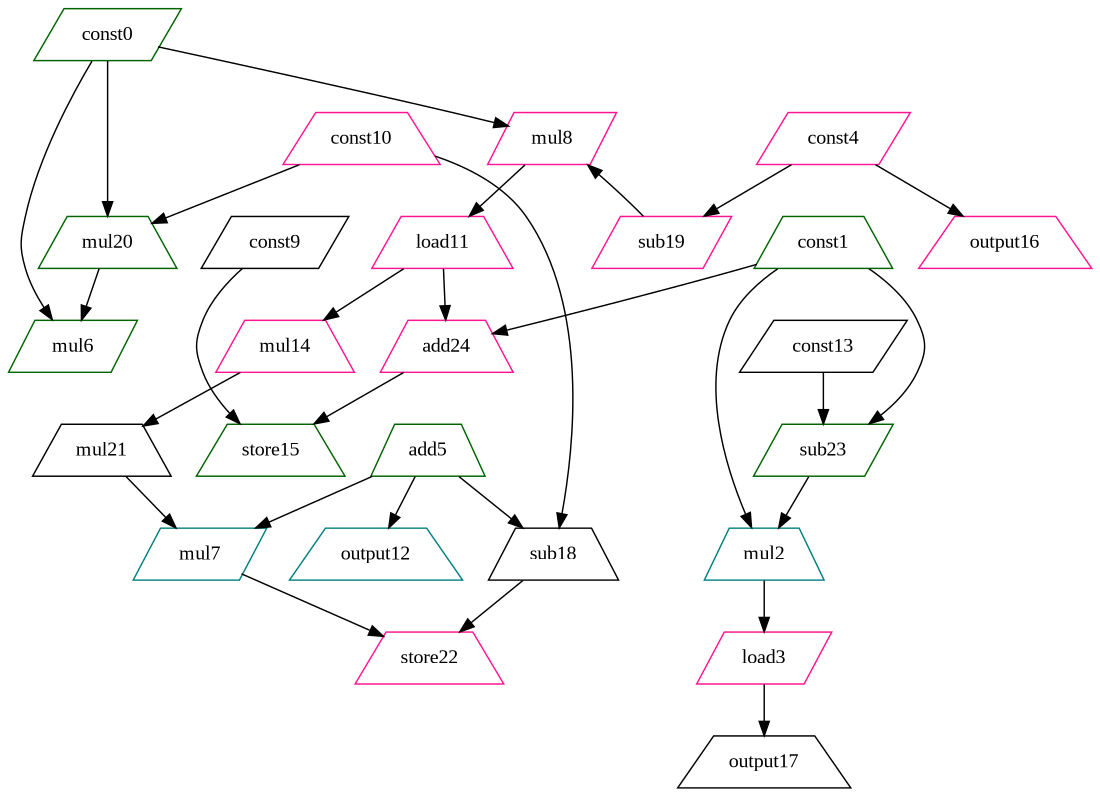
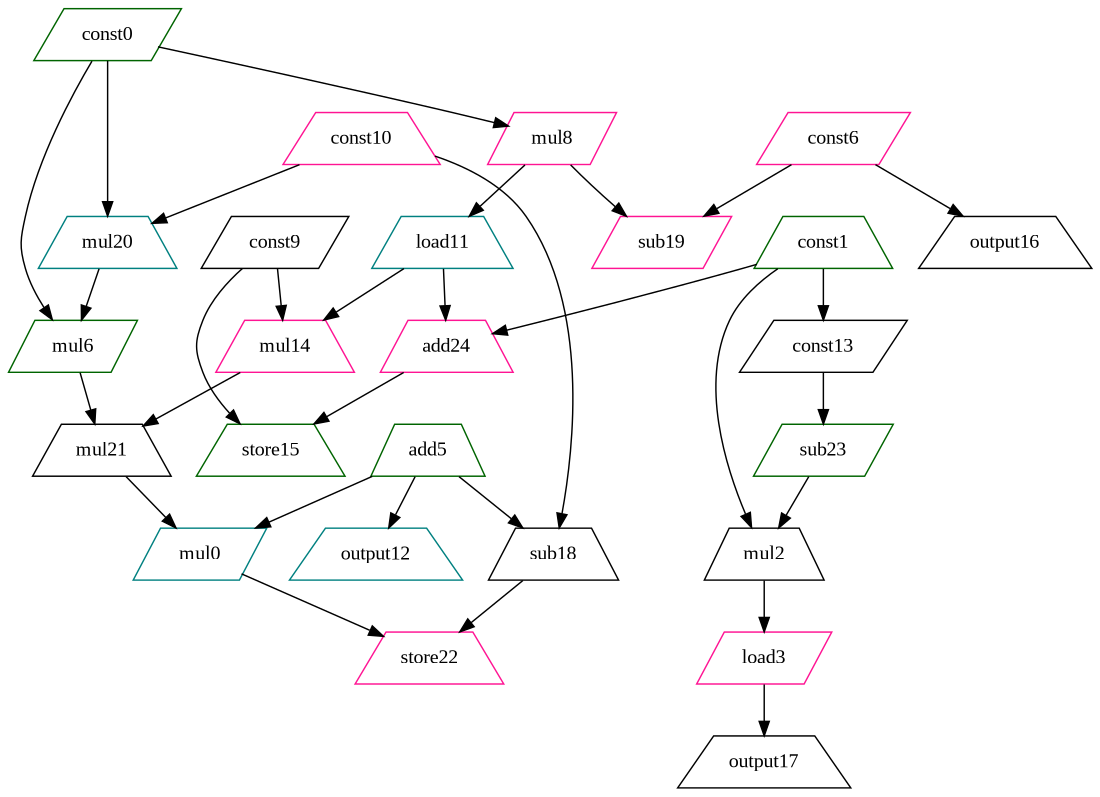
node "const4": label "const4" -> "const6"
edge "sub19" -> "mul8": reversed
node "mul20": color darkgreen -> teal
node "load11": color deeppink -> teal
node "output16": color deeppink -> black
edge "const9" -> "mul14": added
edge "const1" -> "sub23": now "const1" -> "const13"
edge "mul6" -> "mul21": added
node "mul7": label "mul7" -> "mul0"
node "mul2": color teal -> black
